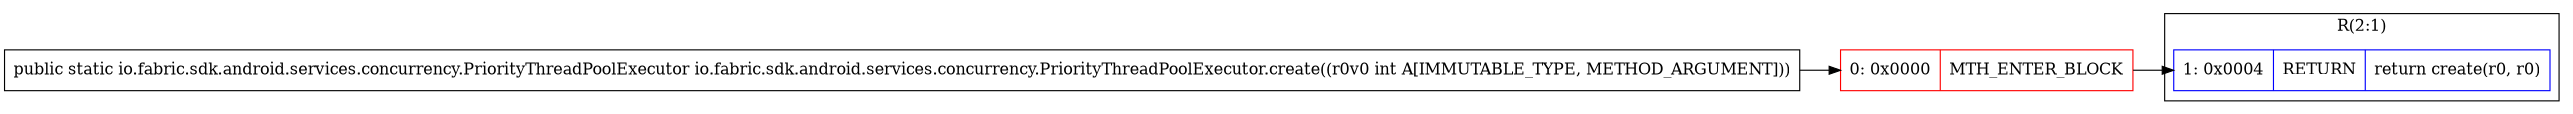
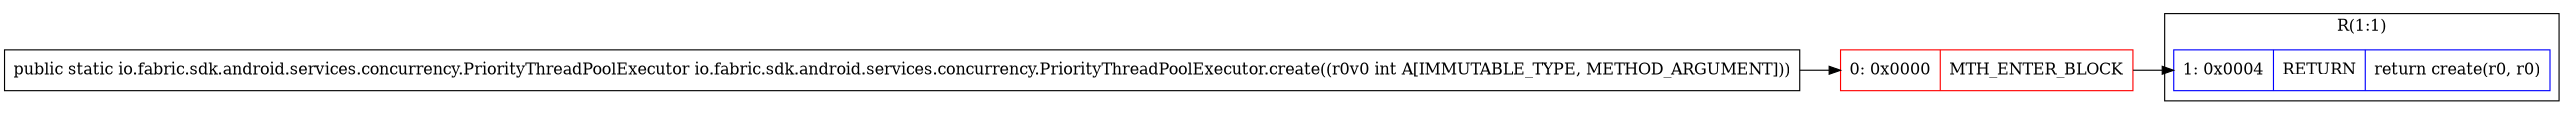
cluster "R(2:1)": label "R(2:1)" -> "R(1:1)"
